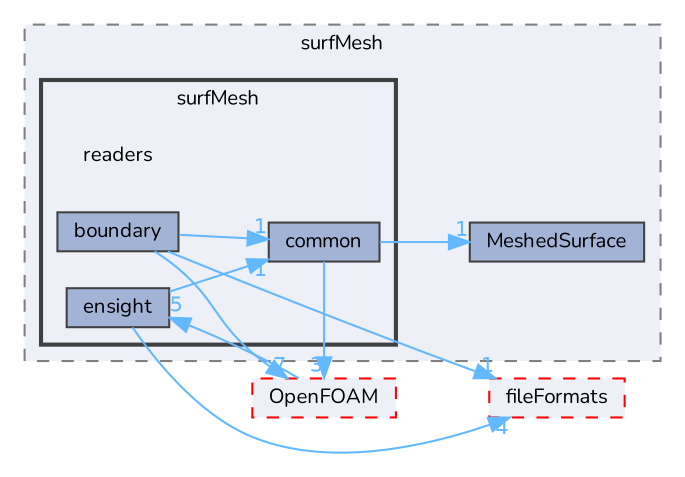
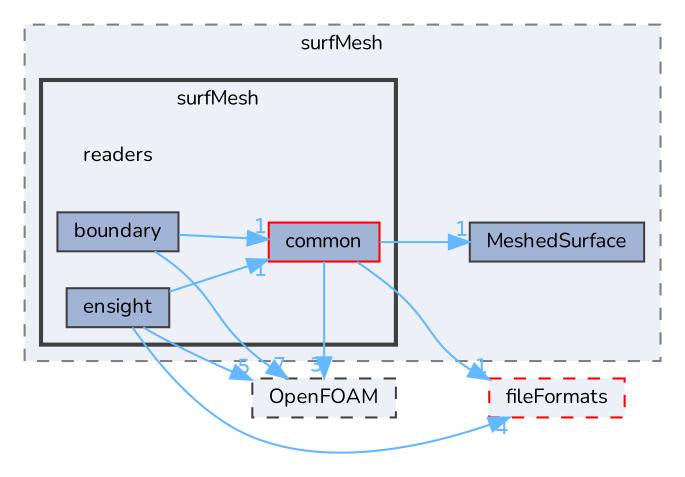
node "common": color grey25 -> red
edge "boundary" -> "fileFormats": now "common" -> "fileFormats"
edge "OpenFOAM" -> "ensight": reversed
node "OpenFOAM": color red -> grey25
